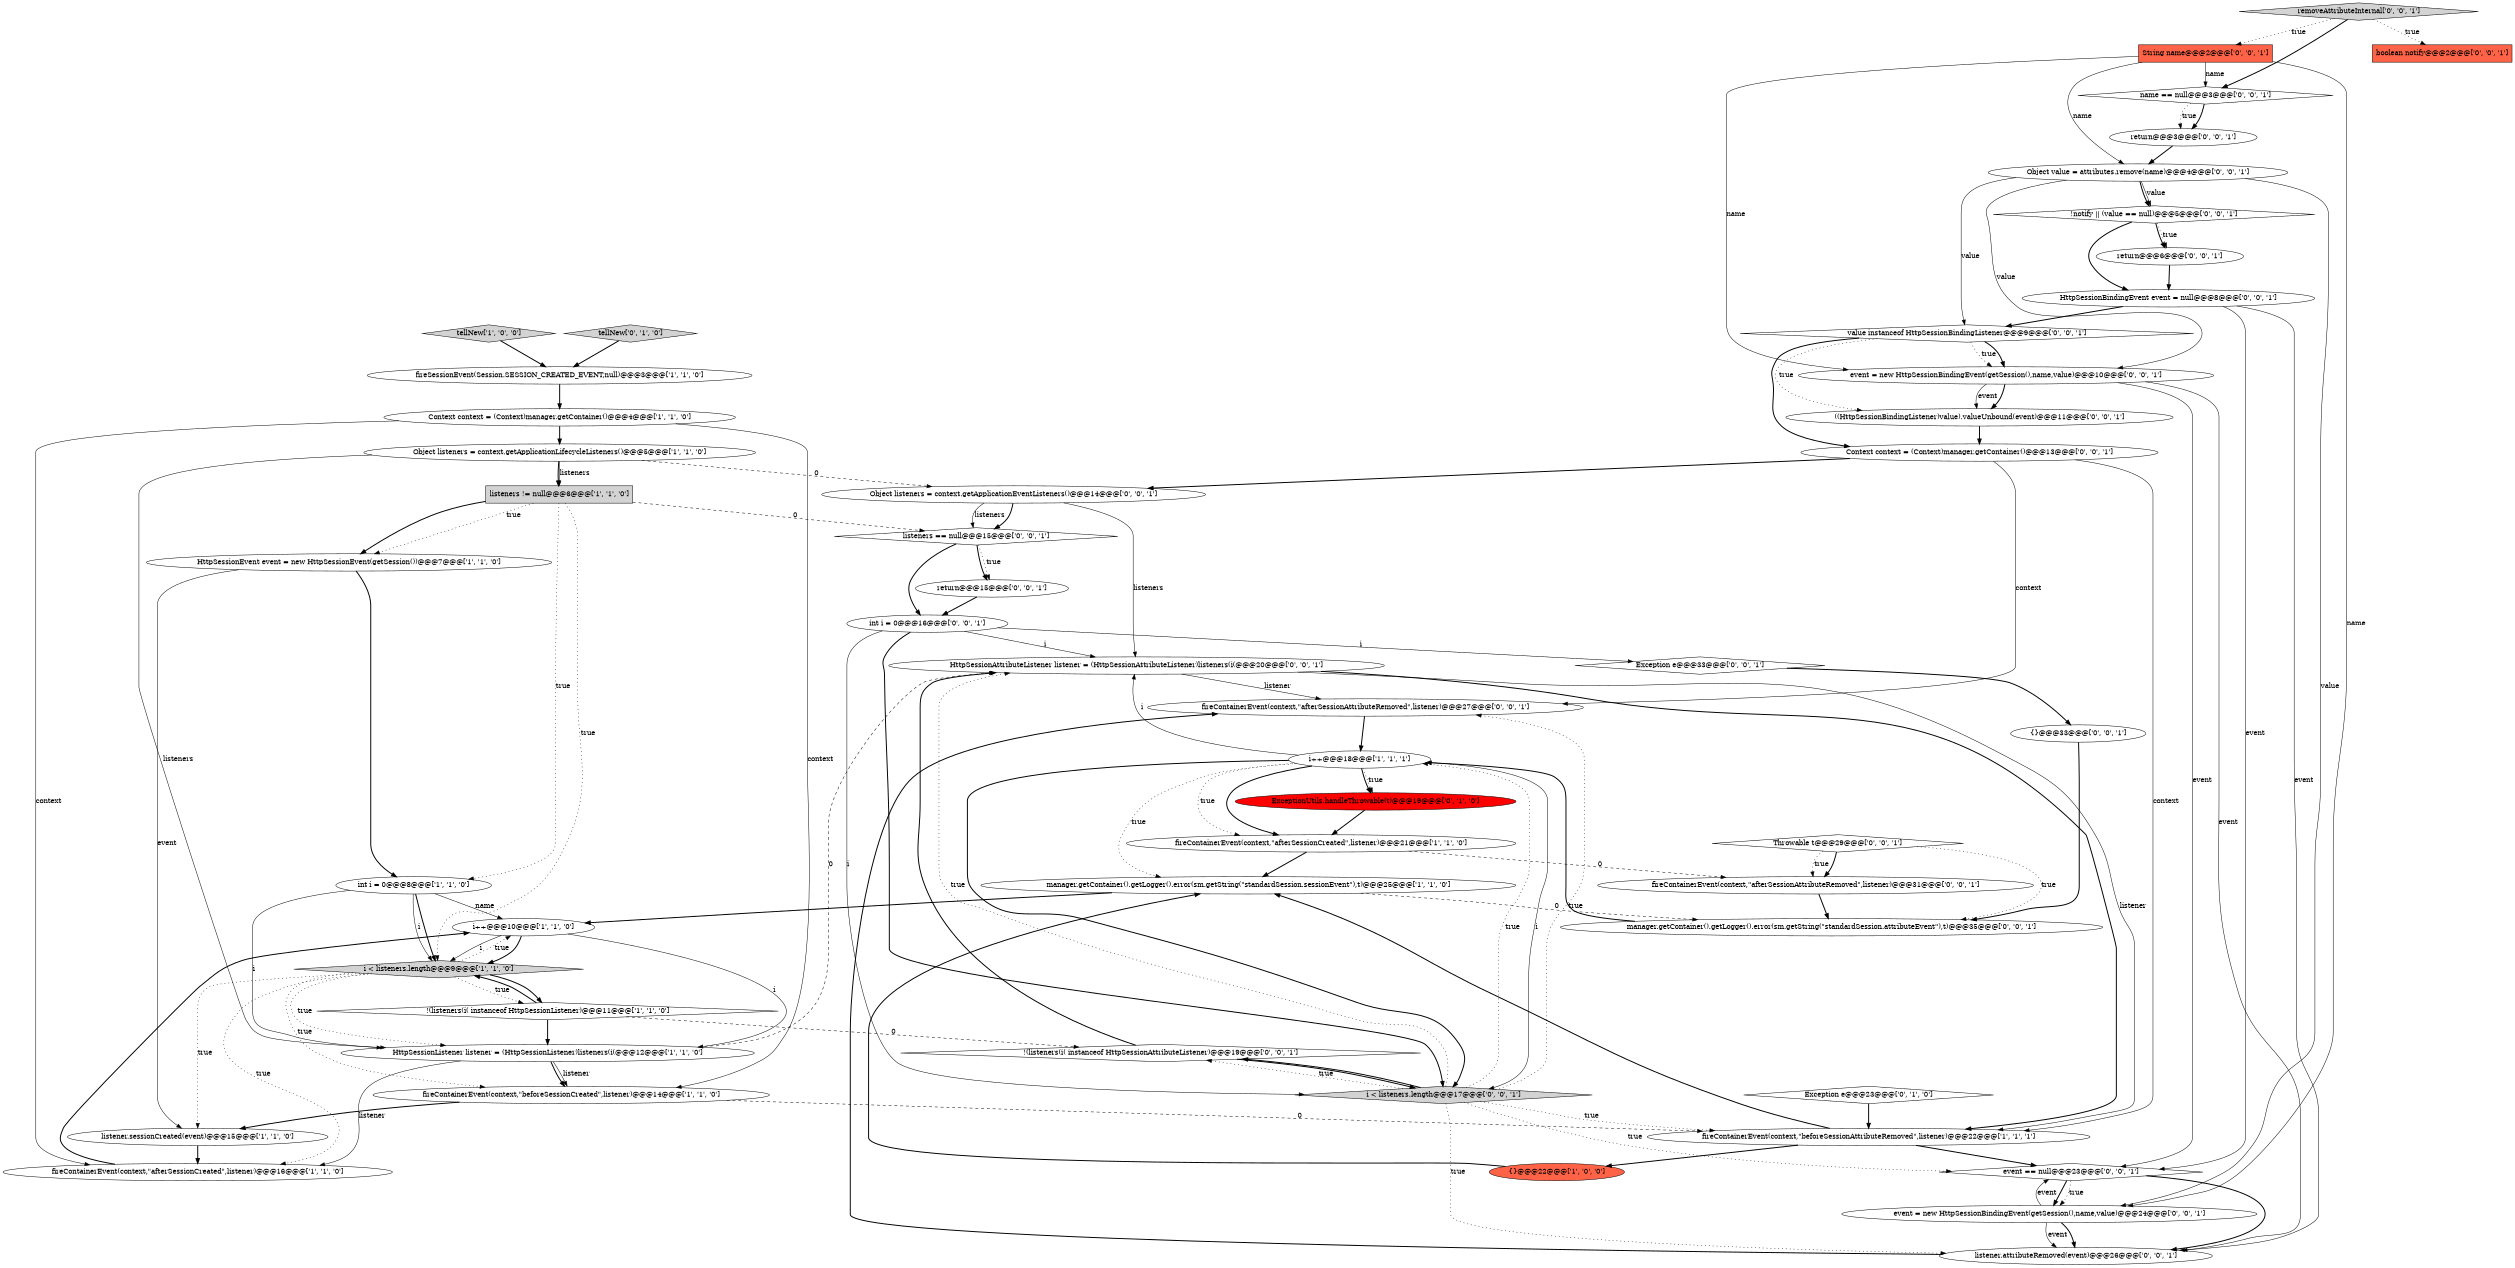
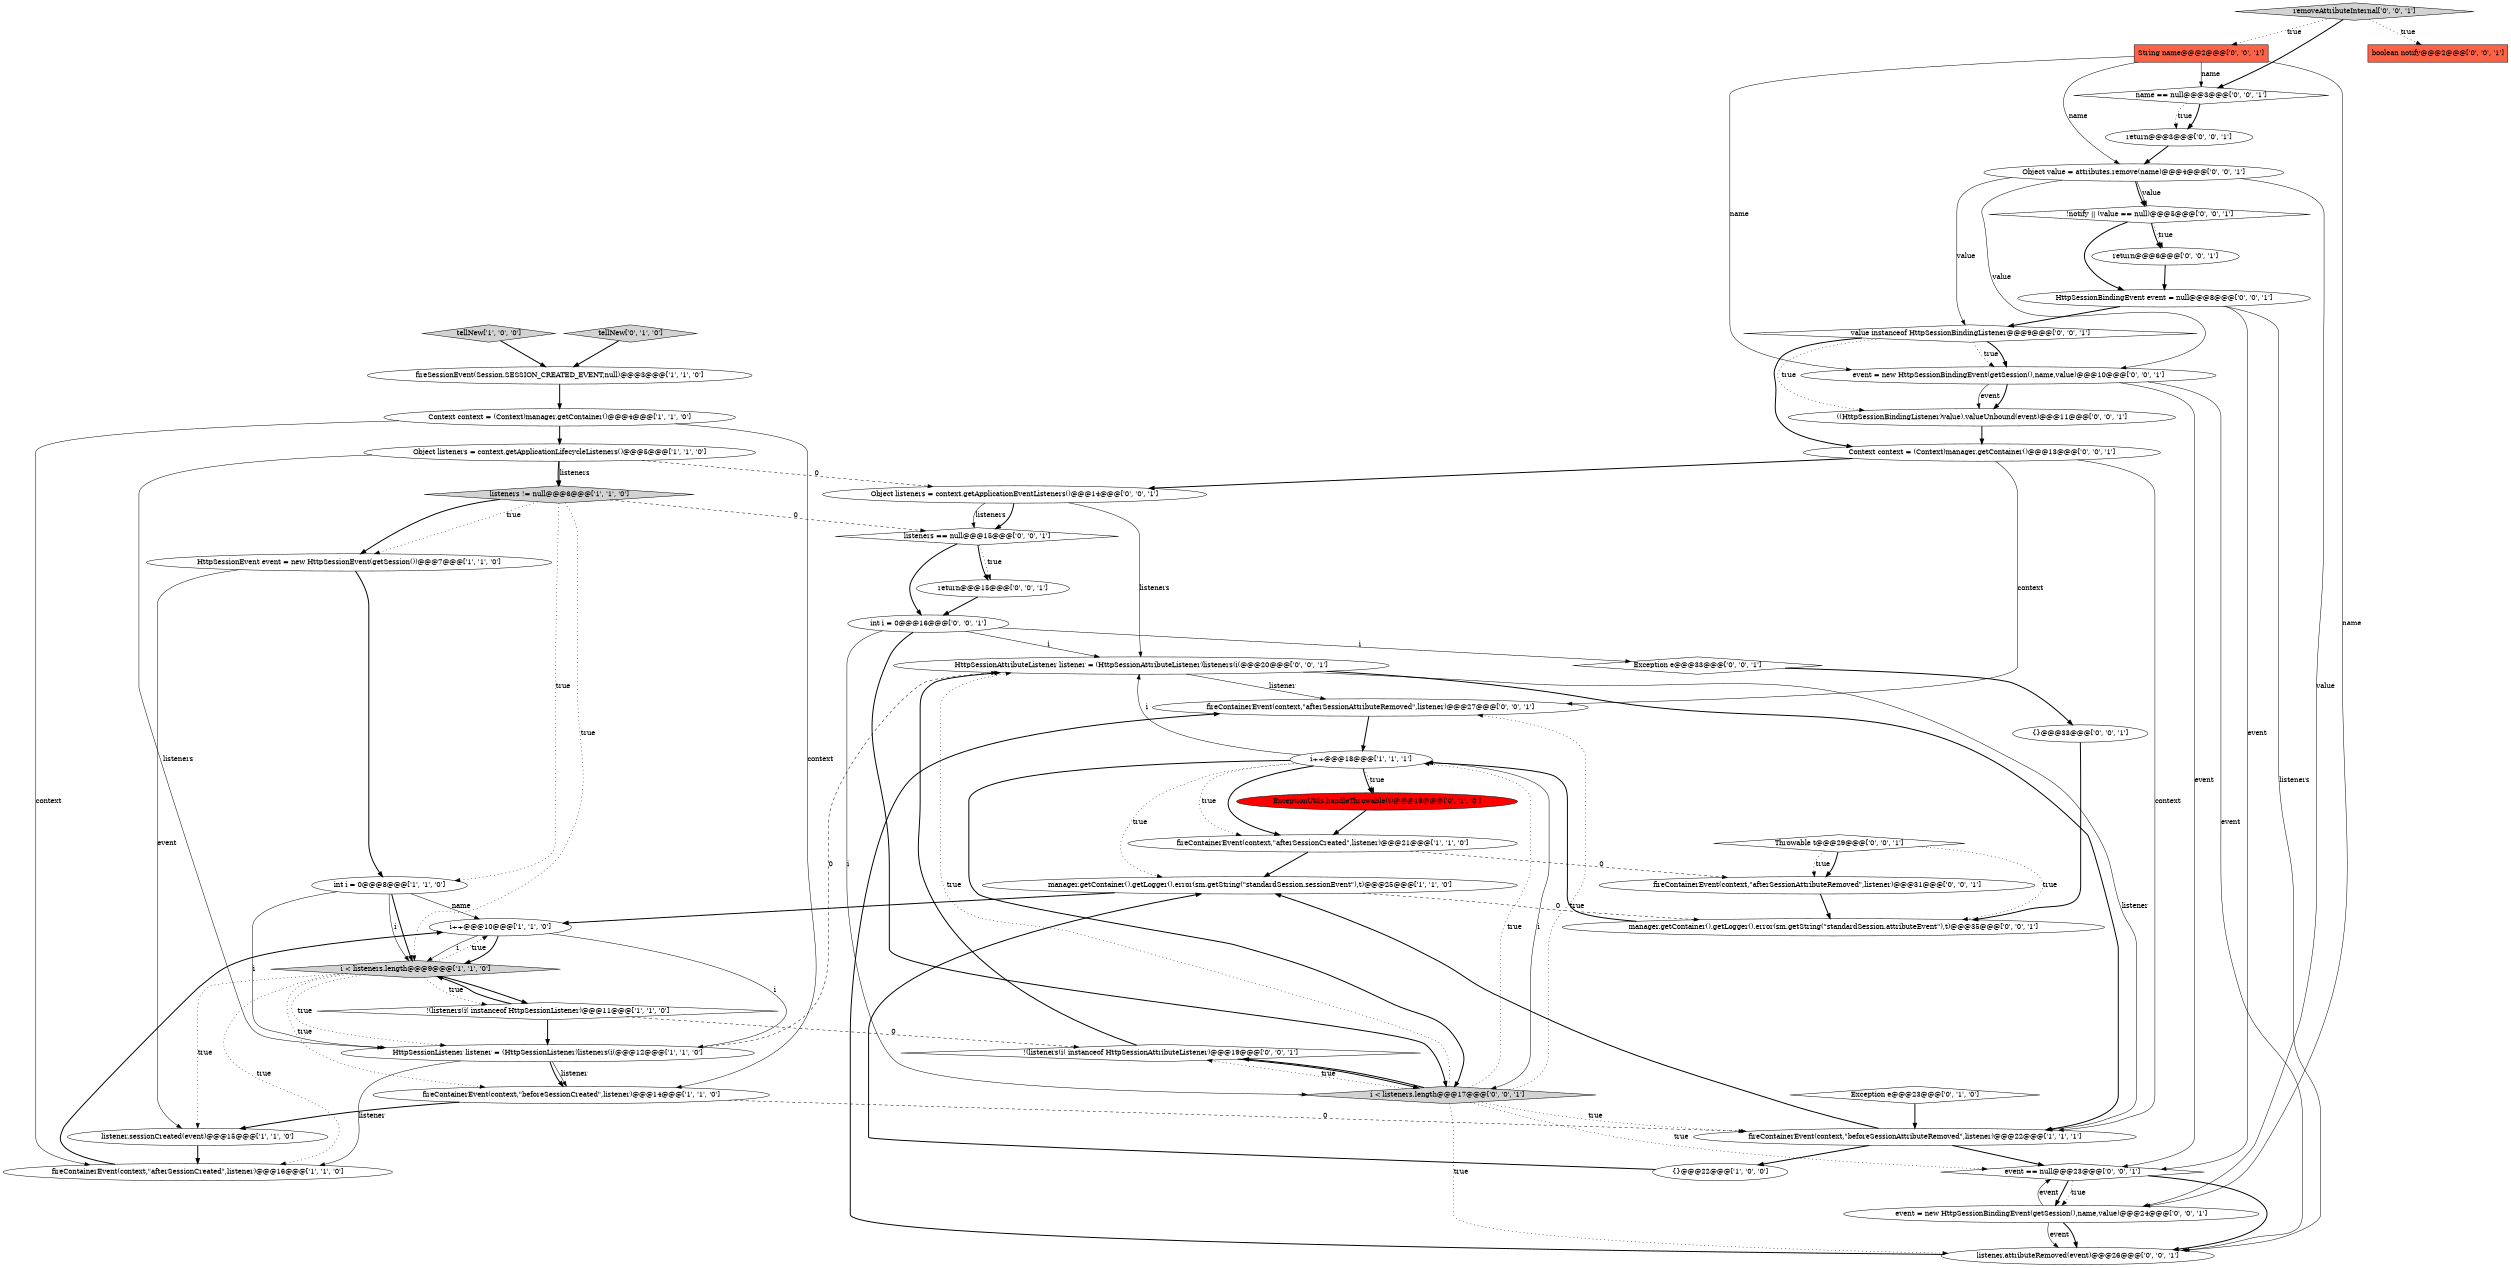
node "listeners != null@@@6@@@['1', '1', '0']": shape box -> diamond
edge "HttpSessionBindingEvent event = null@@@8@@@['0', '0', '1']" -> "listener.attributeRemoved(event)@@@26@@@['0', '0', '1']": label "event" -> "listeners"
node "{}@@@22@@@['1', '0', '0']": fillcolor tomato -> white
